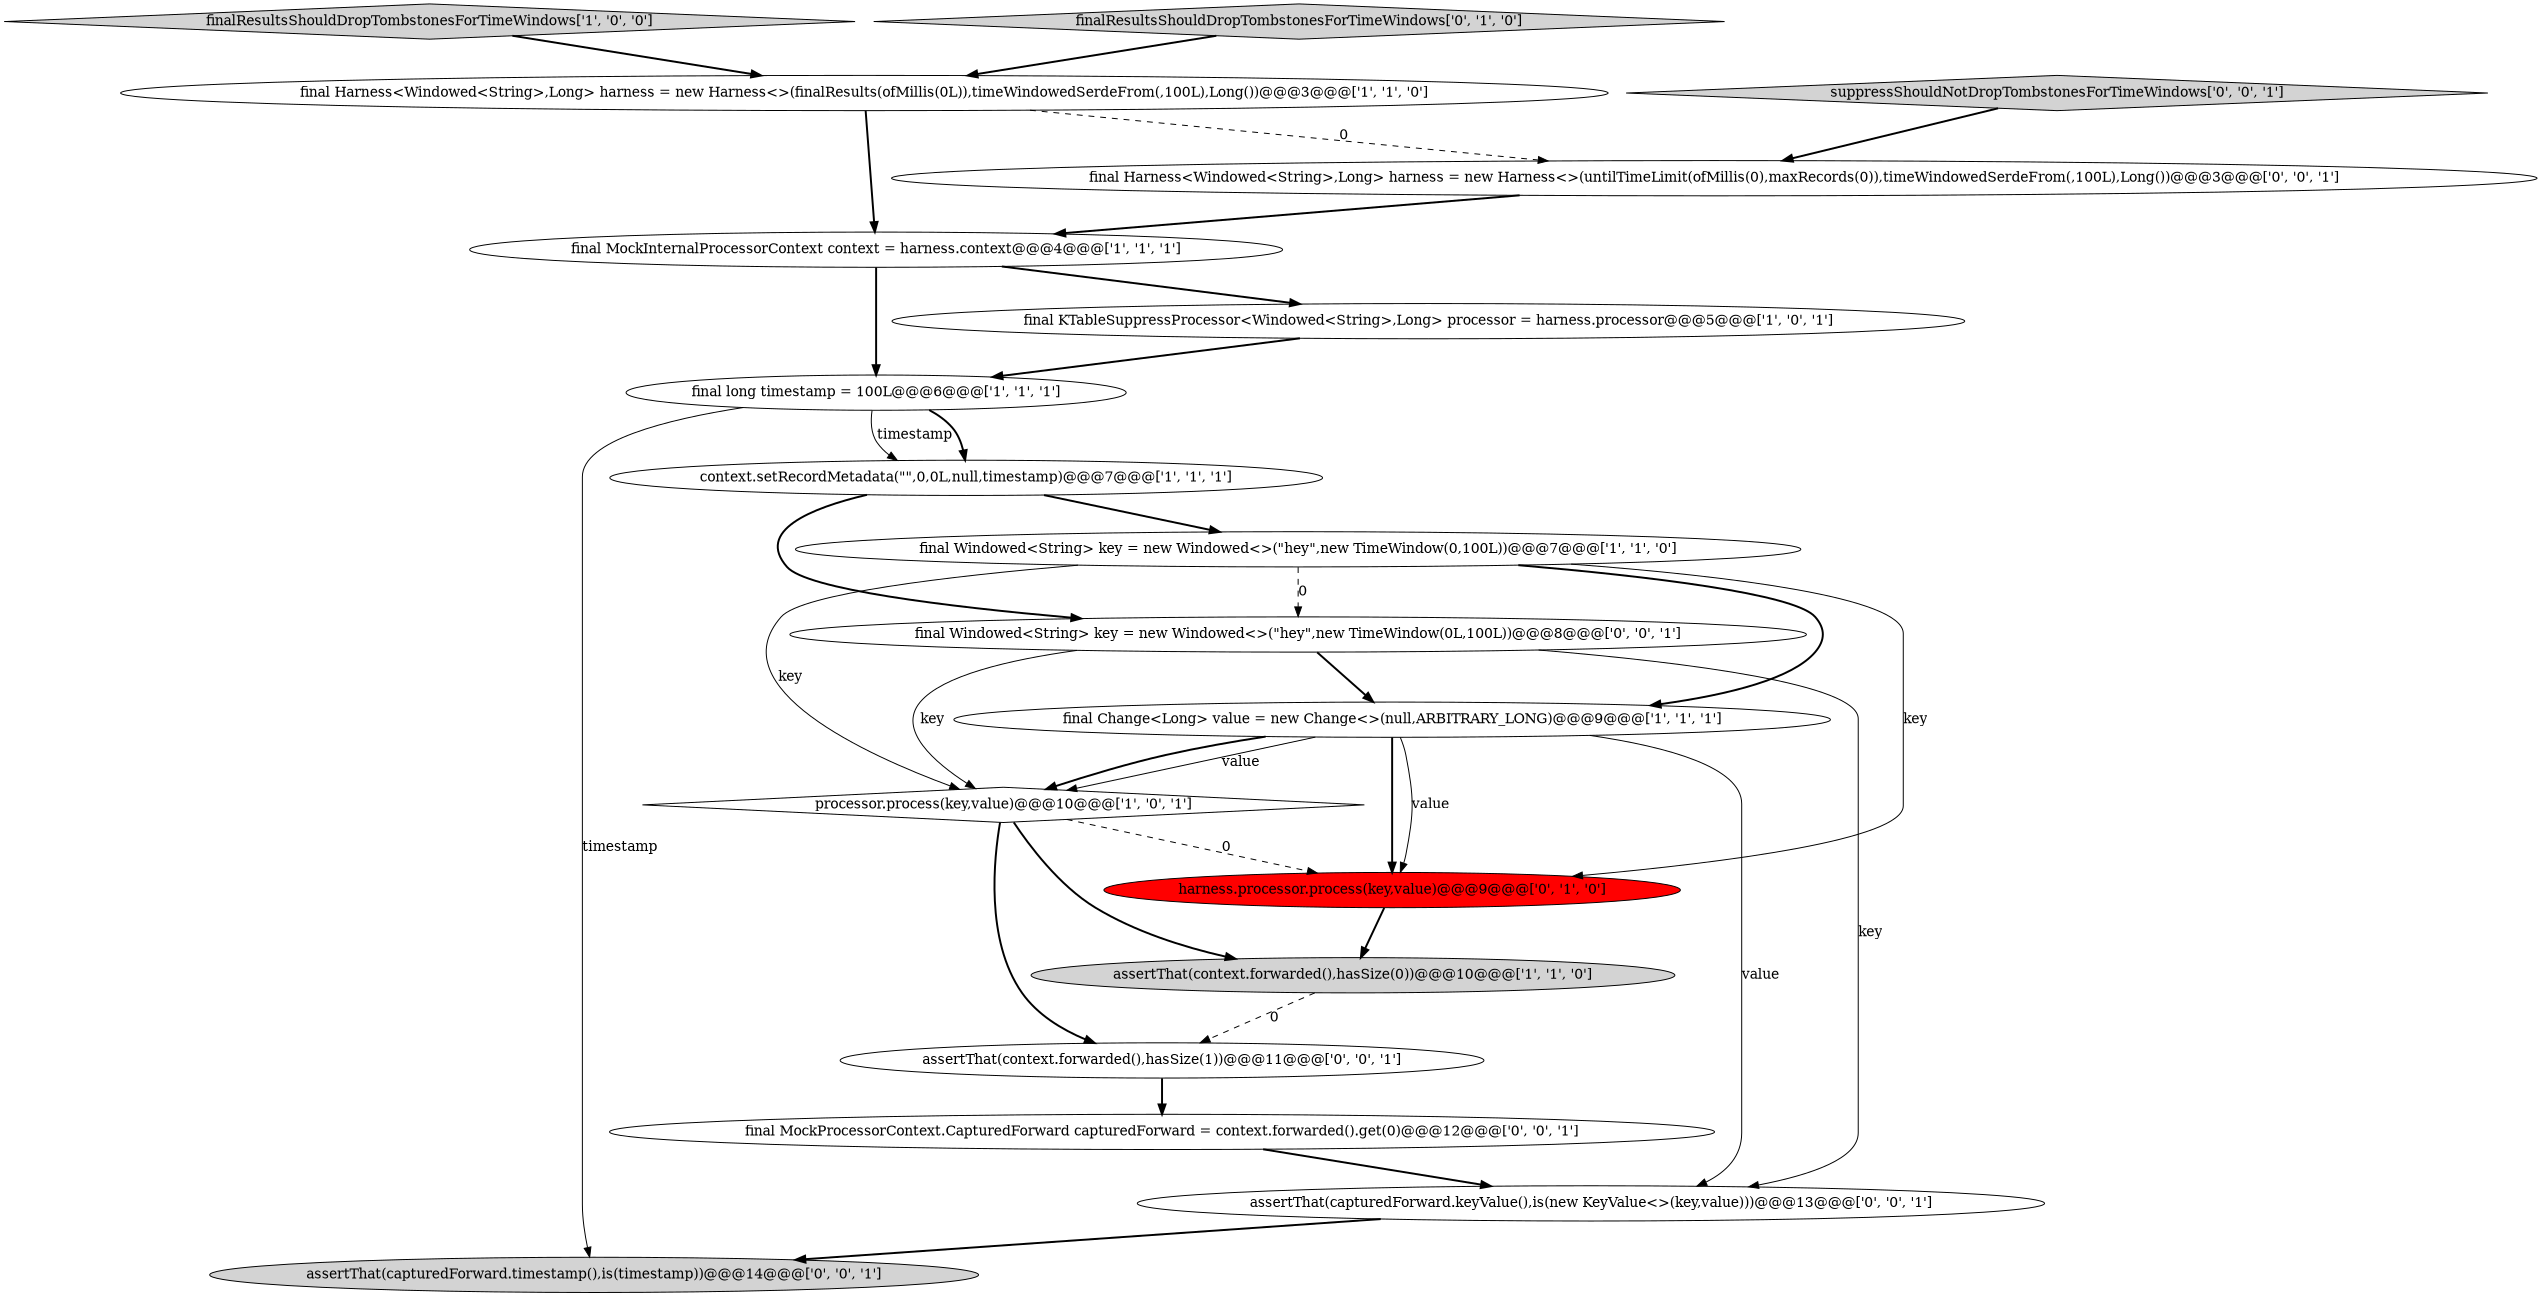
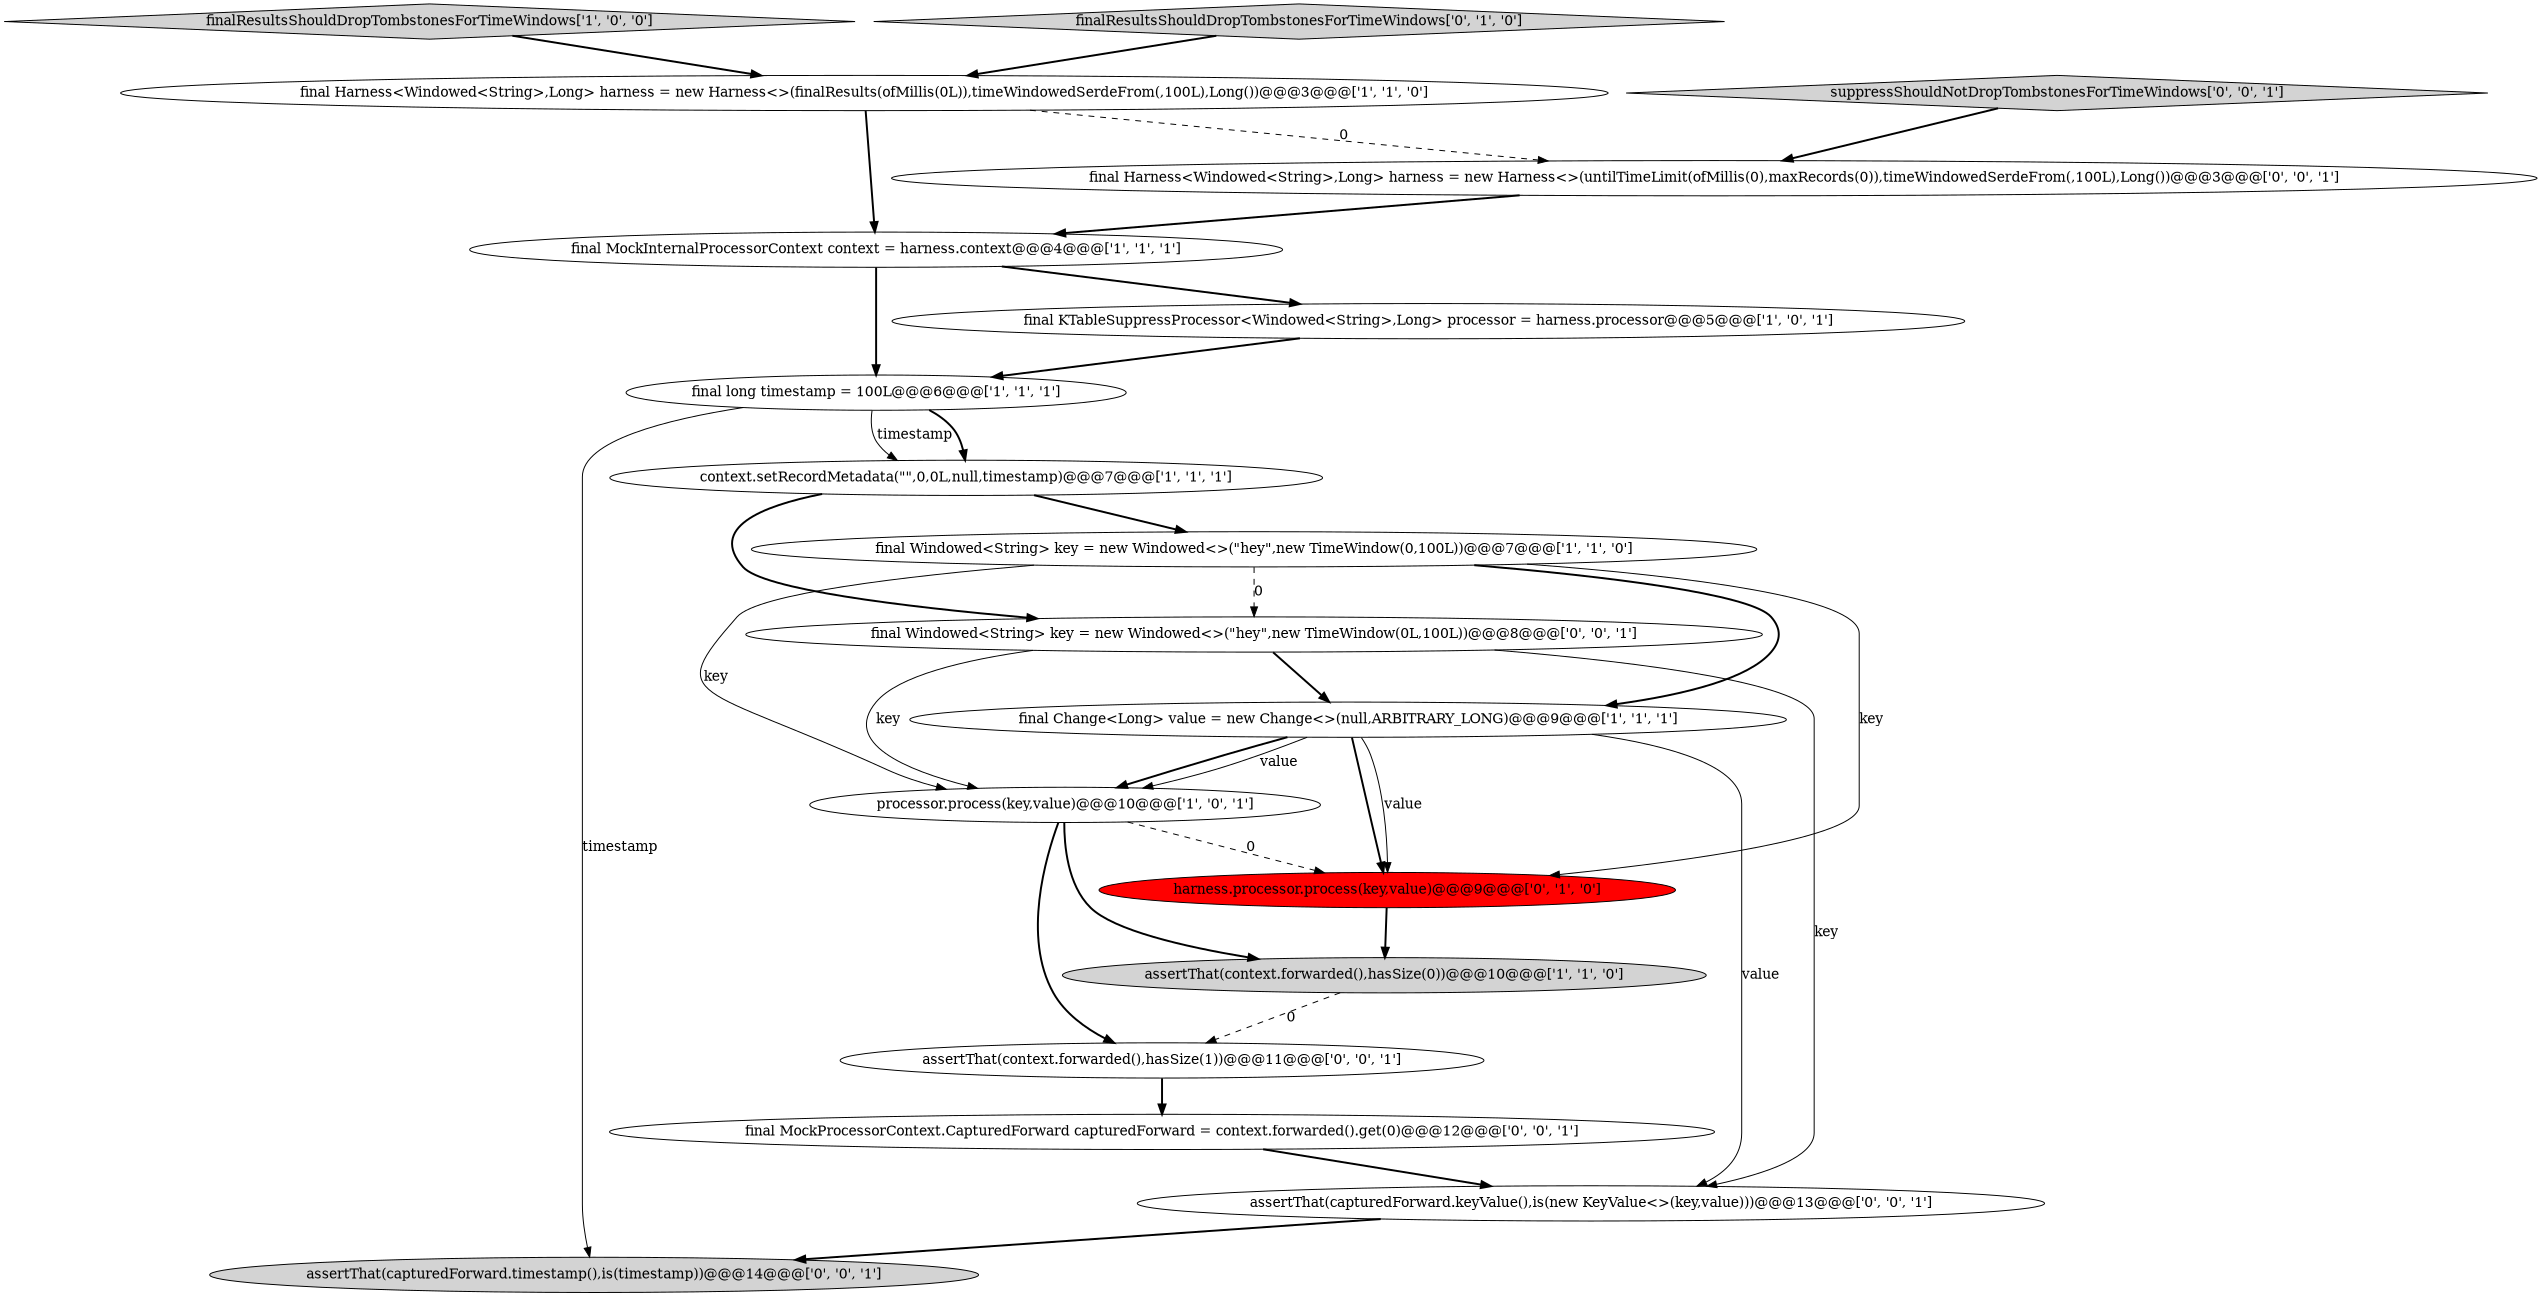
node "processor.process(key,value)@@@10@@@['1', '0', '1']": shape diamond -> ellipse
